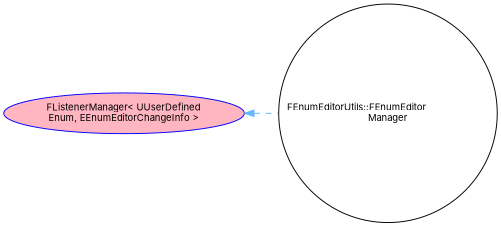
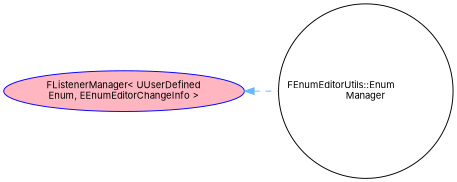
node "FEnumEditorUtils::FEnumEditor Manager": label "FEnumEditorUtils::FEnumEditor Manager" -> "FEnumEditorUtils::Enum Manager"
